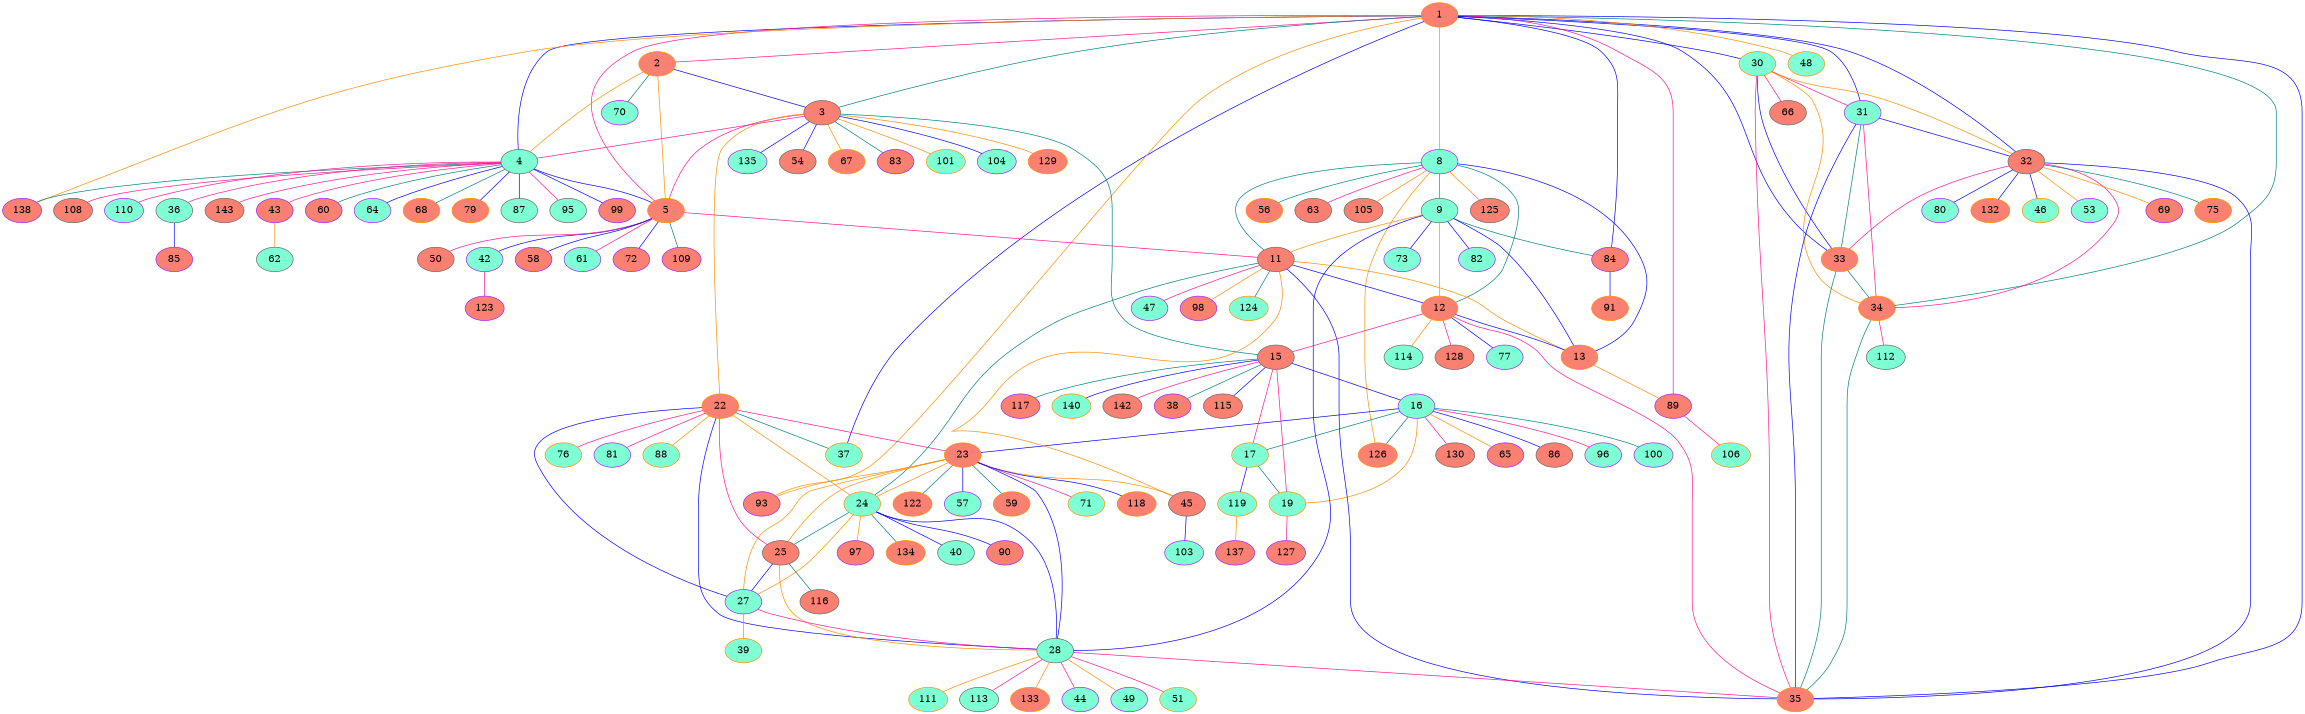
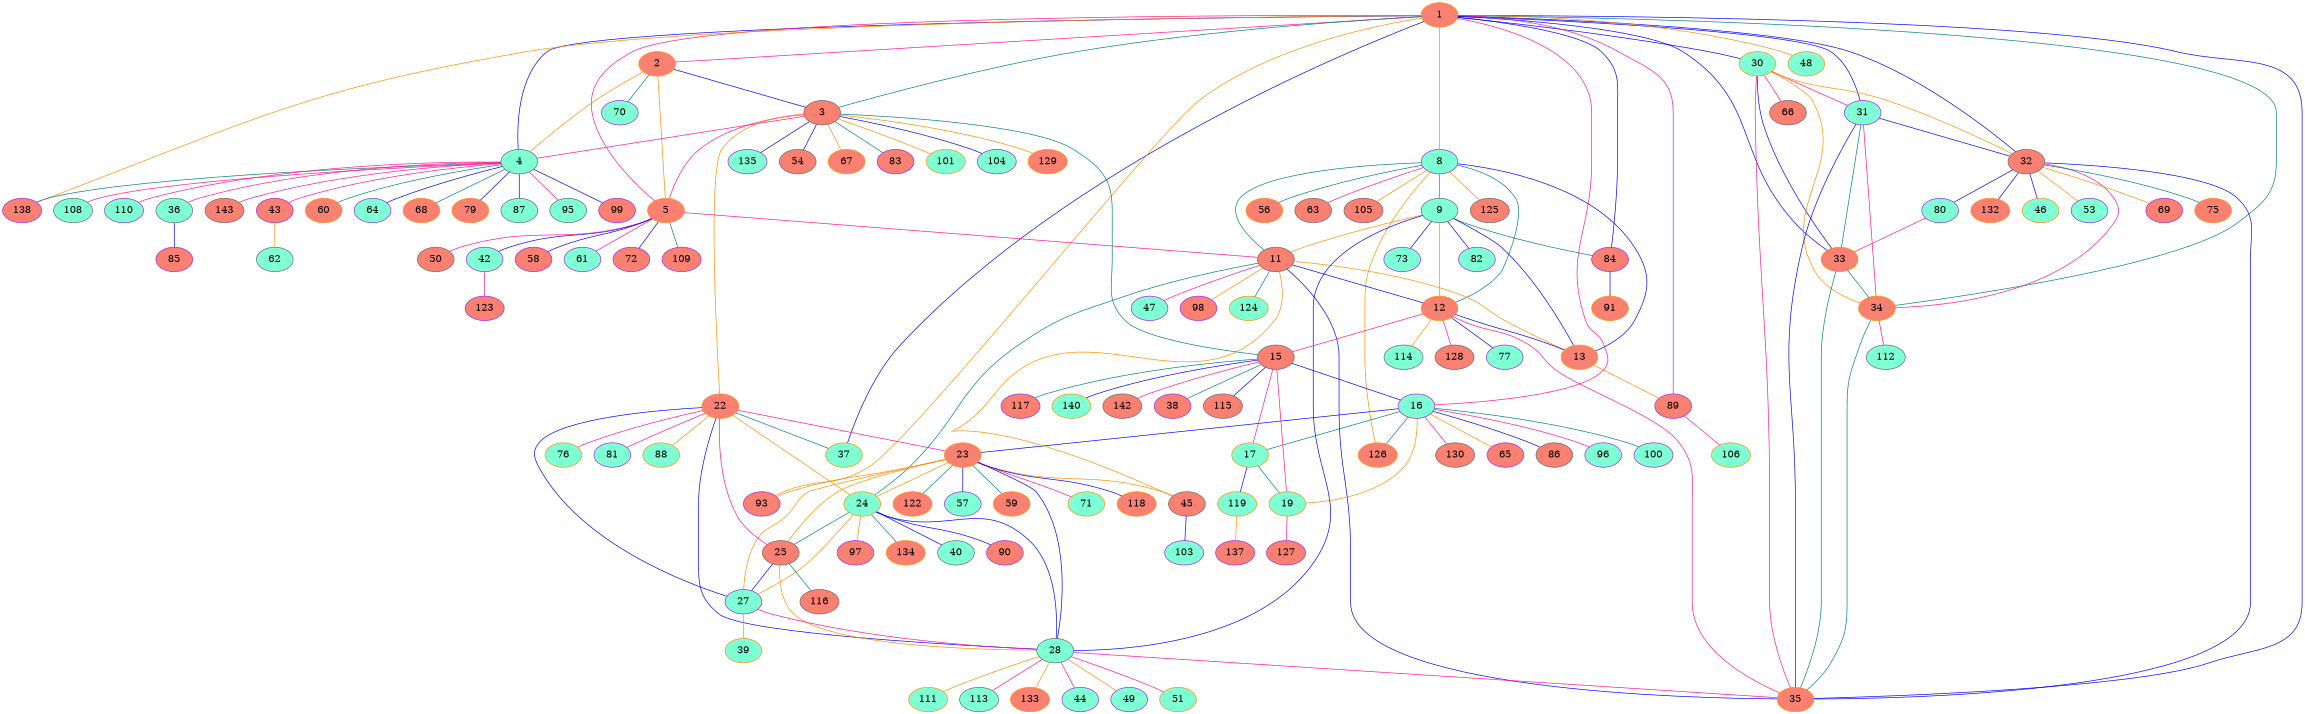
edge "4" -- "5": removed
edge "32" -- "33": now "80" -- "33"
node "108": fillcolor salmon -> aquamarine
node "60": color purple -> darkorange
edge "1" -- "16": added
